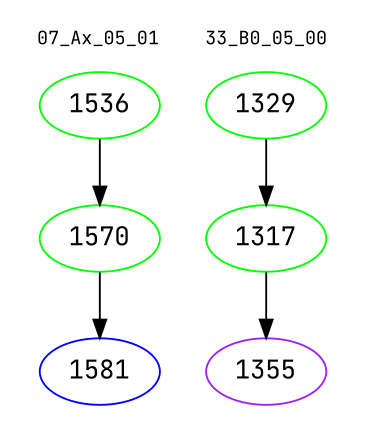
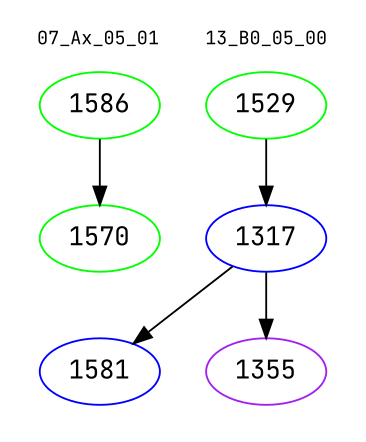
cluster "33_B0_05_00": label "33_B0_05_00" -> "13_B0_05_00"
node "1536": label "1536" -> "1586"
node "1329": label "1329" -> "1529"
node "1317": color green -> blue
edge "1570" -> "1581": now "1317" -> "1581"
